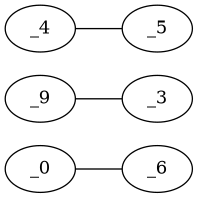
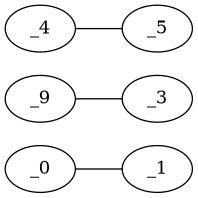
node "_6": label "_6" -> "_1"
